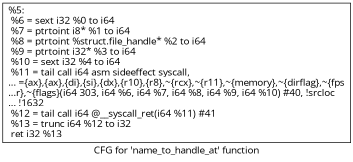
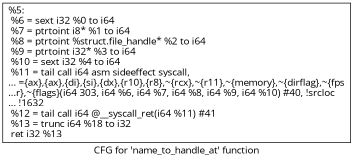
node "%5:": text "%13 = trunc i64 %12 to i32" -> "%13 = trunc i64 %18 to i32"
